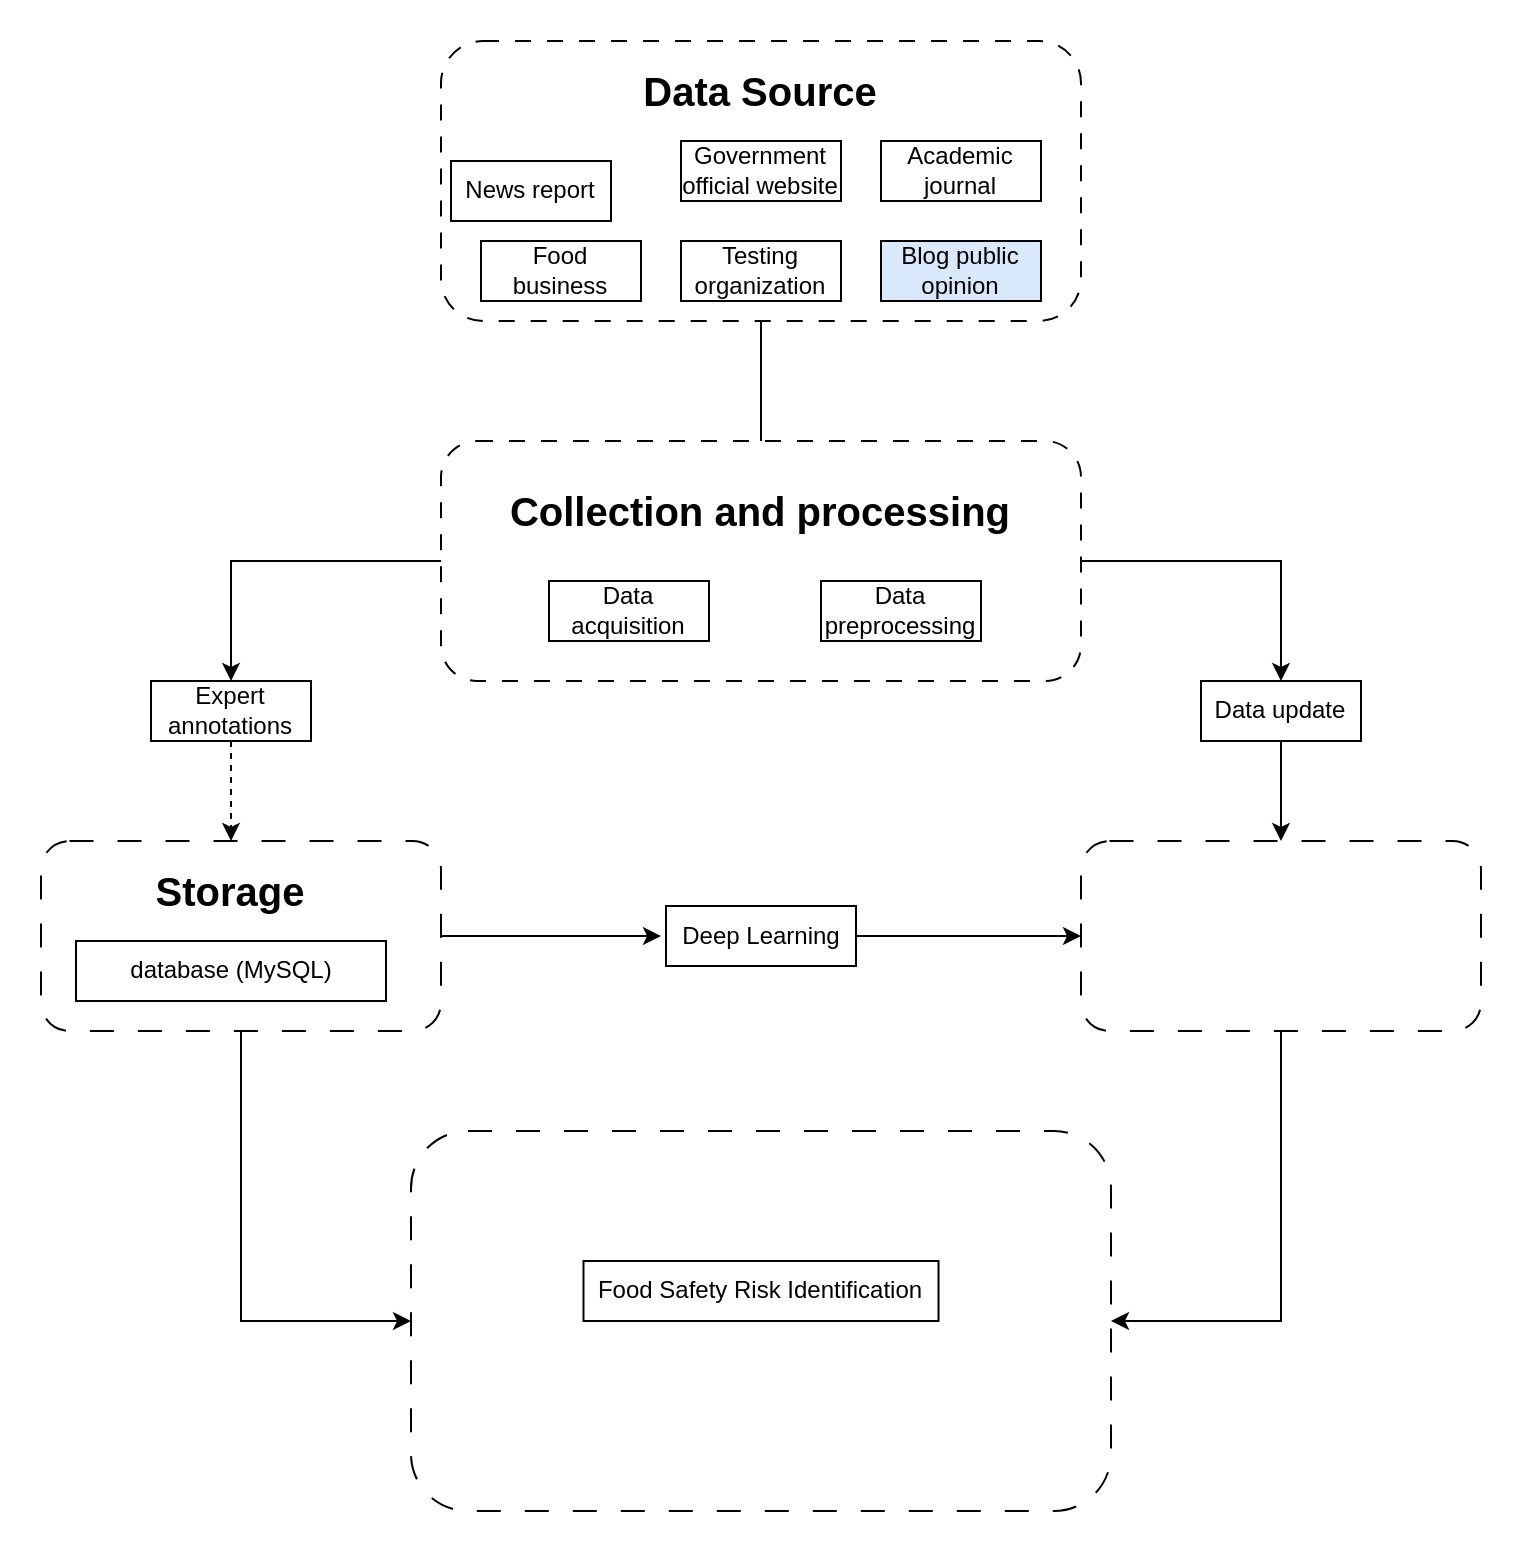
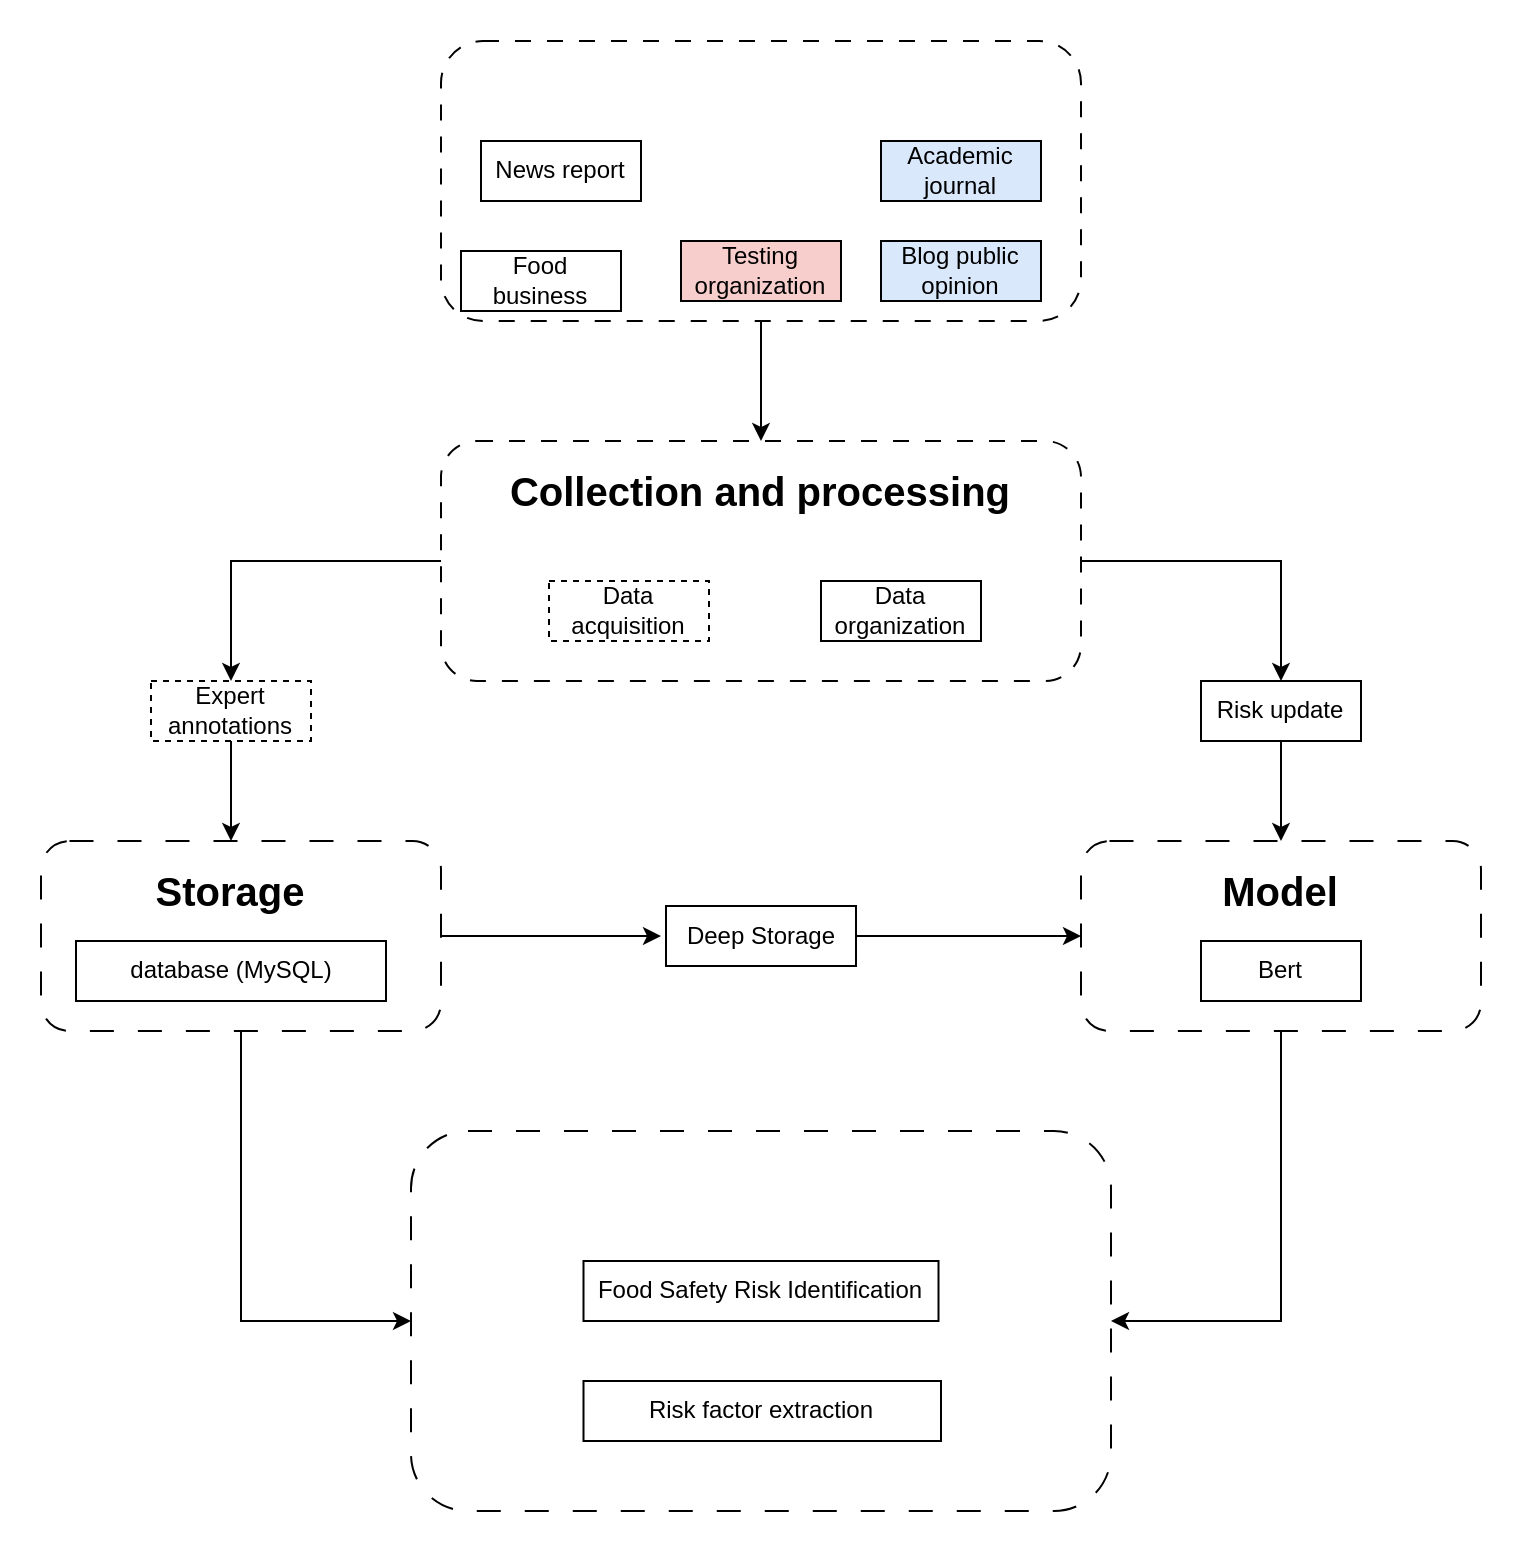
node "Data Source": removed
node "Government official website": removed
node "Academic journal": fillcolor #ffffff -> #dae8fc
node "News report": moved (531, 191) -> (561, 171)
node "Food business": moved (561, 271) -> (541, 281)
node "Testing organization": fillcolor #ffffff -> #f8cecc
node "Collection and processing": moved (761, 511) -> (761, 491)
node "Data acquisition": style solid -> dashed
node "Data preprocessing": label "Data preprocessing" -> "Data organization"
node "Expert annotations": style solid -> dashed
node "Data update": label "Data update" -> "Risk update"
edge "Expert annotations" -> "Storage": style dashed -> solid
node "Model": added
node "Deep Learning": label "Deep Learning" -> "Deep Storage"
node "Bert": added
node "Risk factor extraction": added
